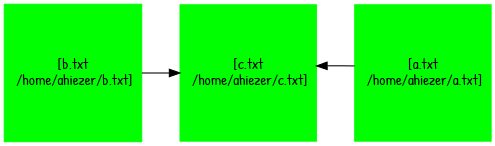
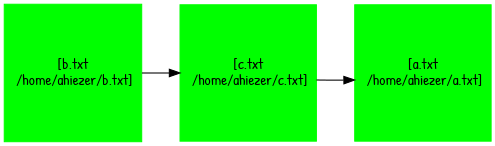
edge "[a.txt /home/ahiezer/a.txt]" -> "[c.txt /home/ahiezer/c.txt]": reversed
